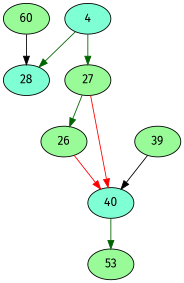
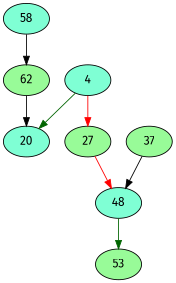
node "60": label "60" -> "62"
node "58": added
edge "4" -> "27": color darkgreen -> red
node "28": label "28" -> "20"
node "26": removed
node "39": label "39" -> "37"
node "40": label "40" -> "48"
